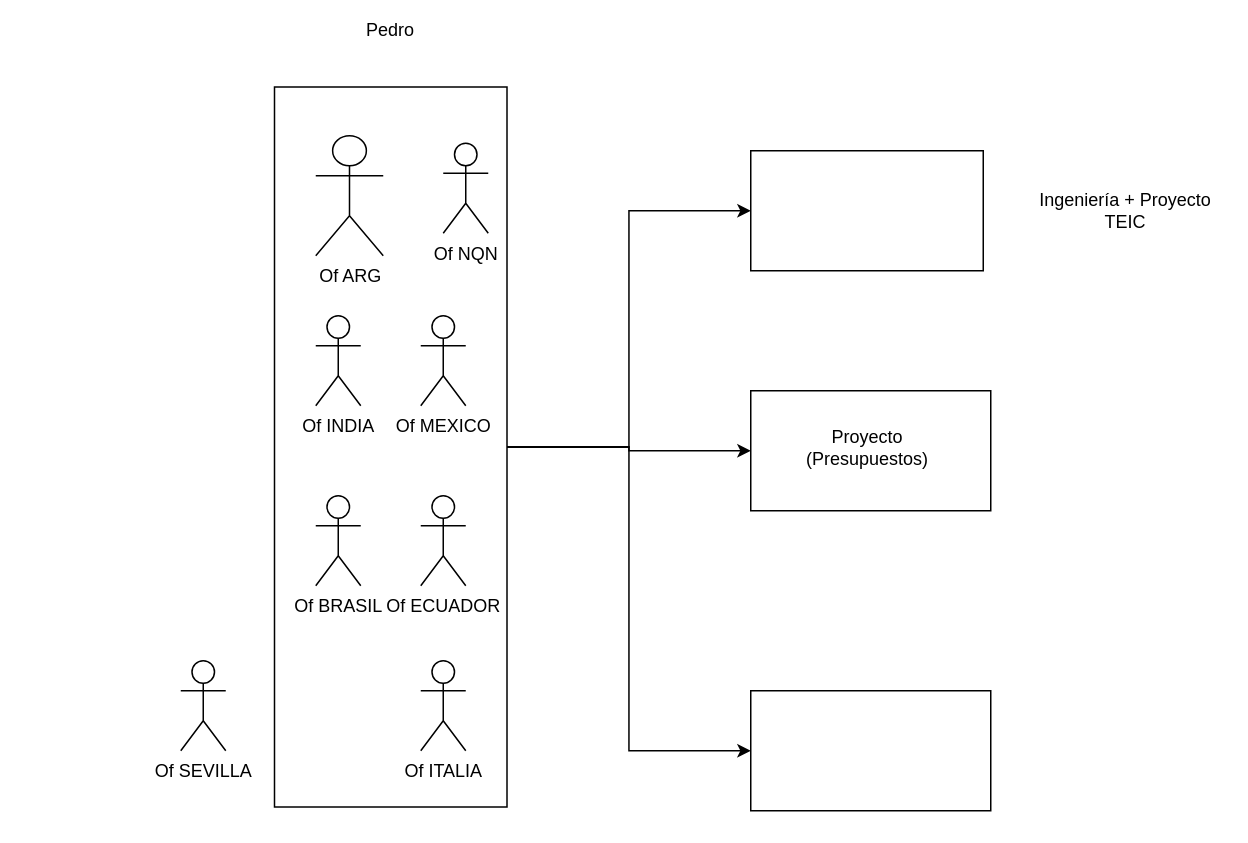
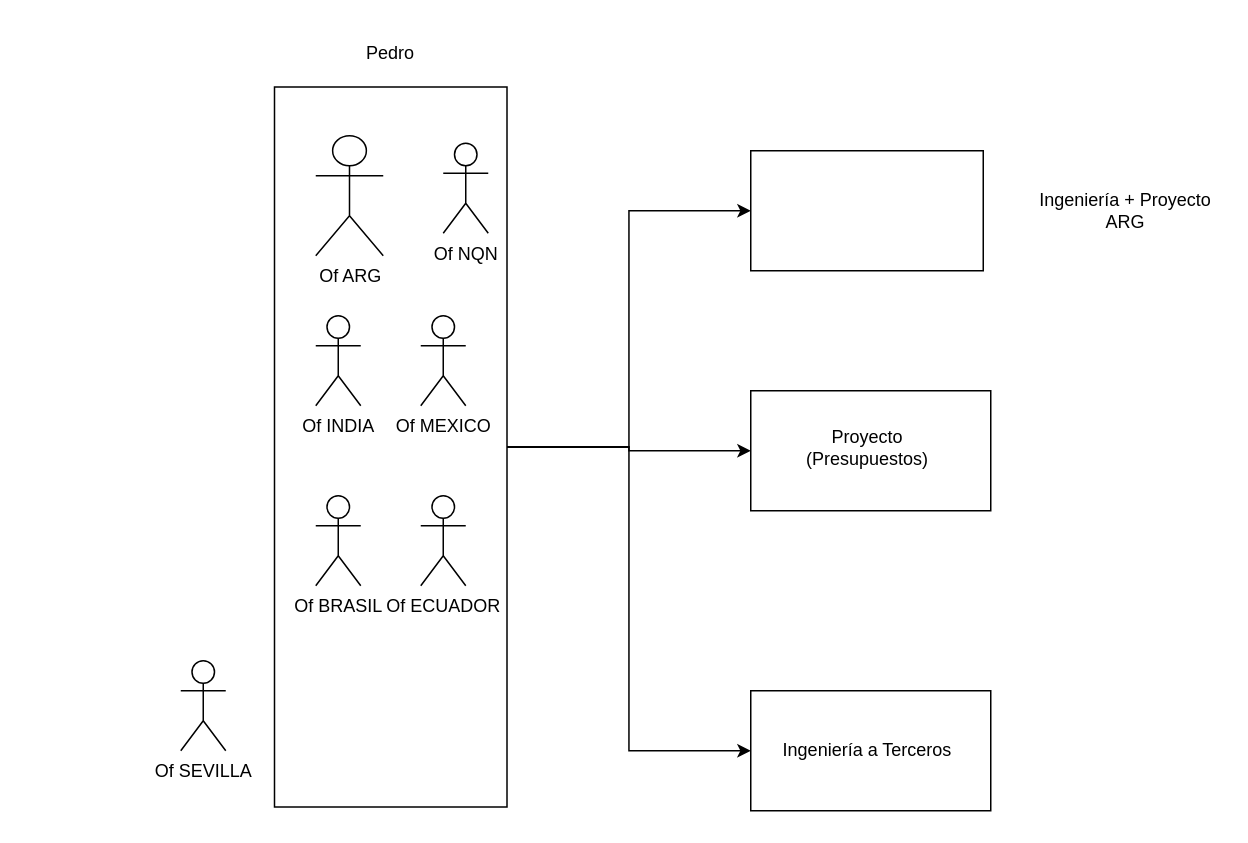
node "Pedro": moved (391, 31) -> (391, 53)
node "Ingeniería + Proyecto TEIC": label "Ingeniería + Proyecto TEIC" -> "Ingeniería + Proyecto ARG"
node "Of ITALIA": removed
node "Ingeniería a Terceros": added
